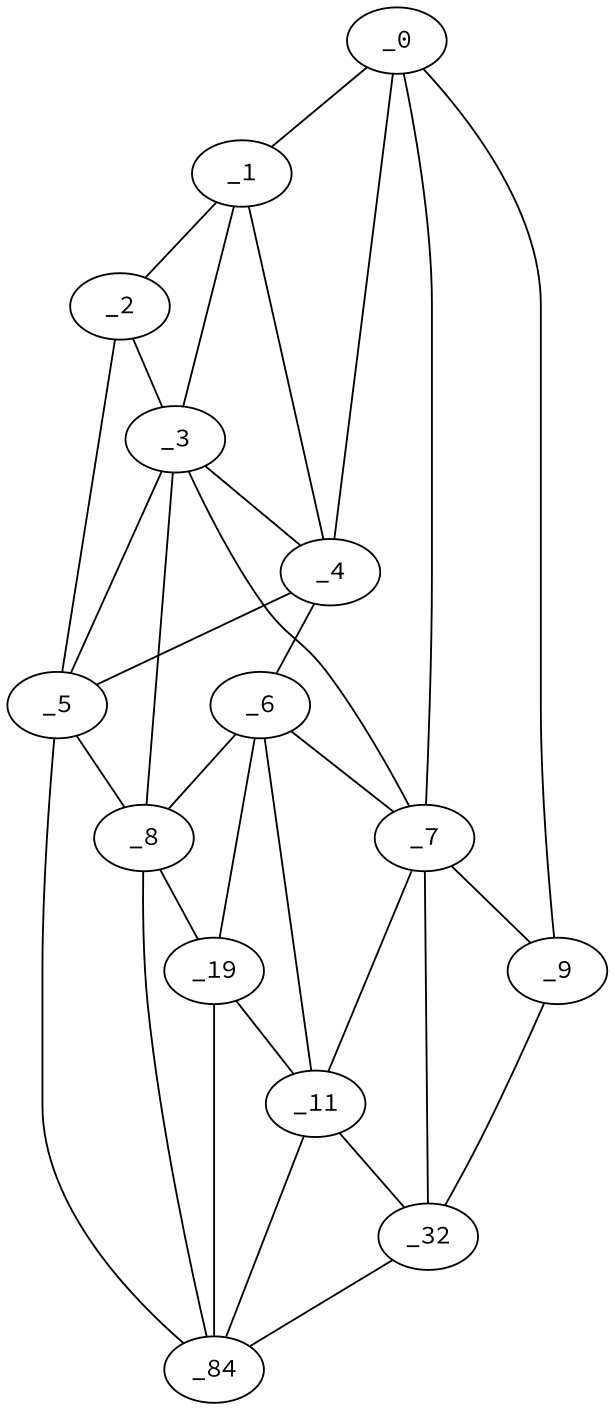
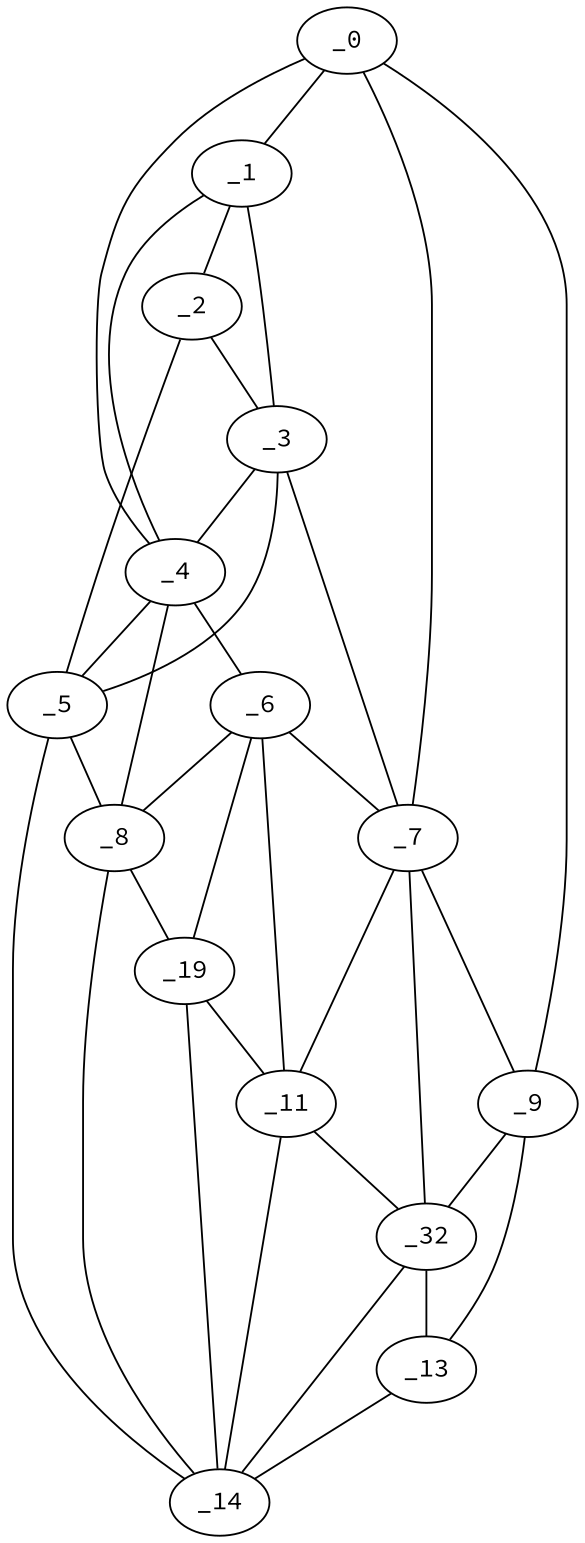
edge "_3" -- "_8": now "_4" -- "_8"
node "_84": label "_84" -> "_14"
node "_13": added
